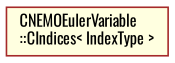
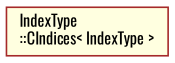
node "CNEMOEulerVariable ::CIndices< IndexType >": label "CNEMOEulerVariable ::CIndices< IndexType >" -> "IndexType ::CIndices< IndexType >"
